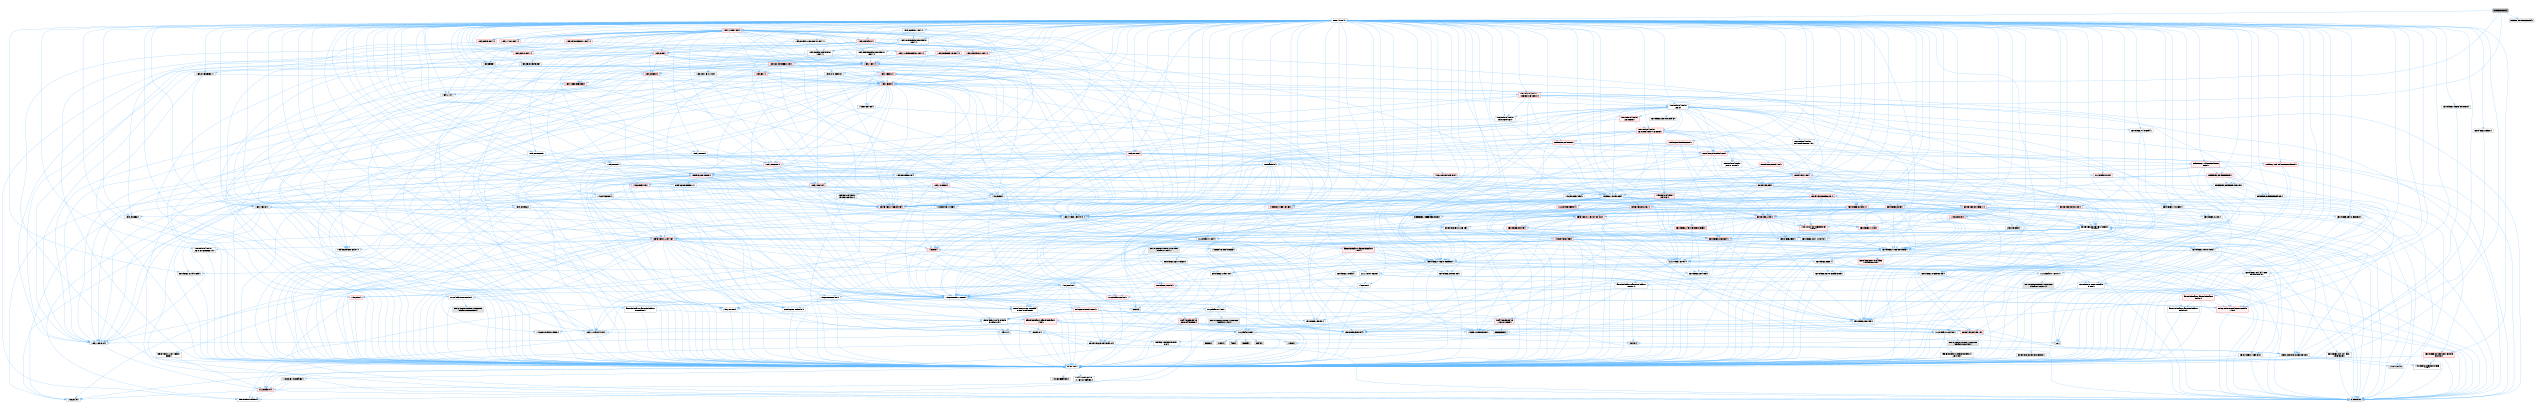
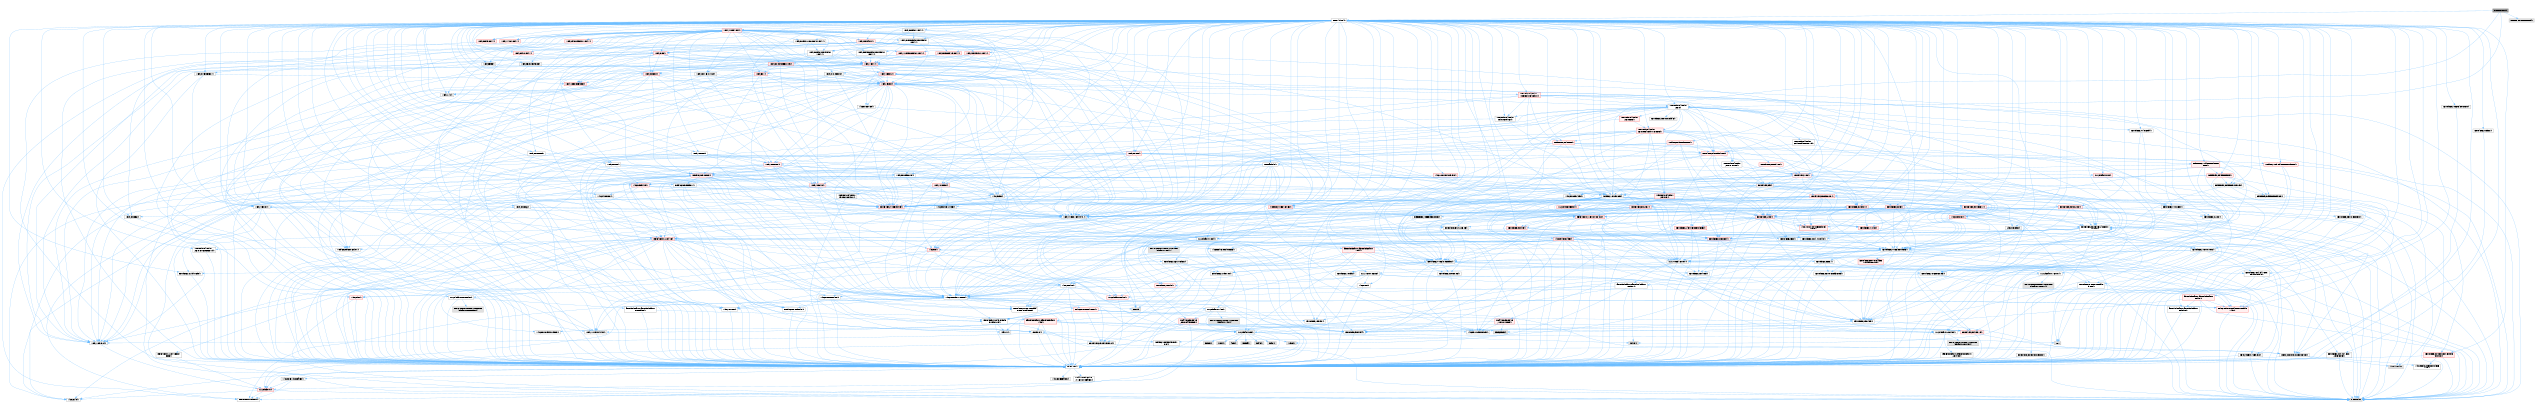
node "stdio.h": added
